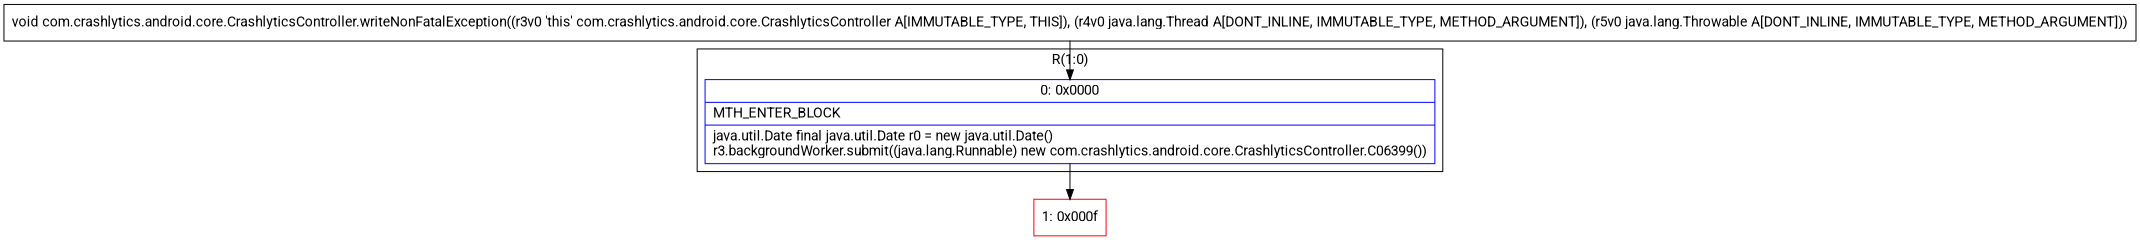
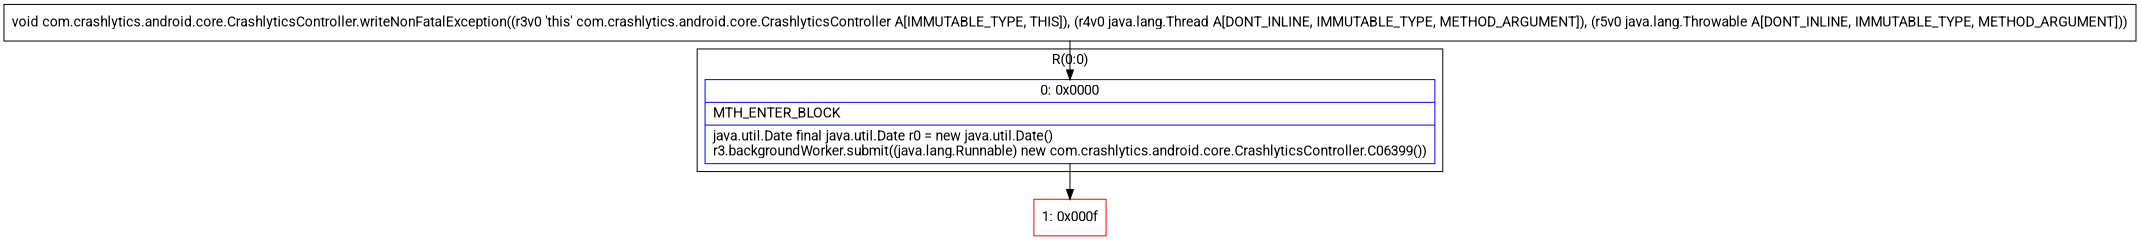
cluster "R(1:0)": label "R(1:0)" -> "R(0:0)"
